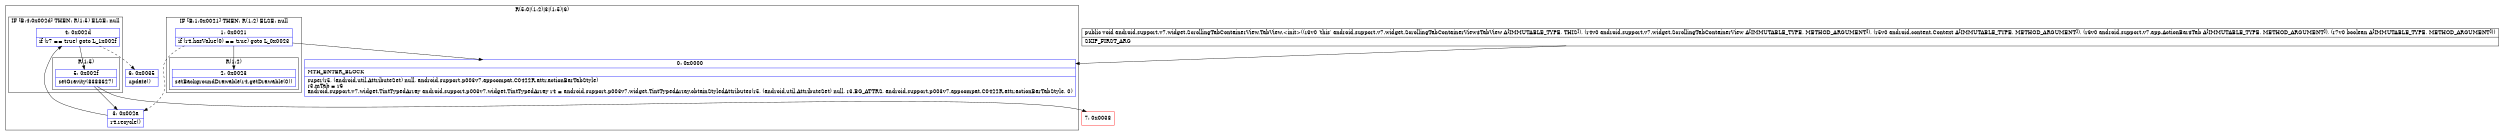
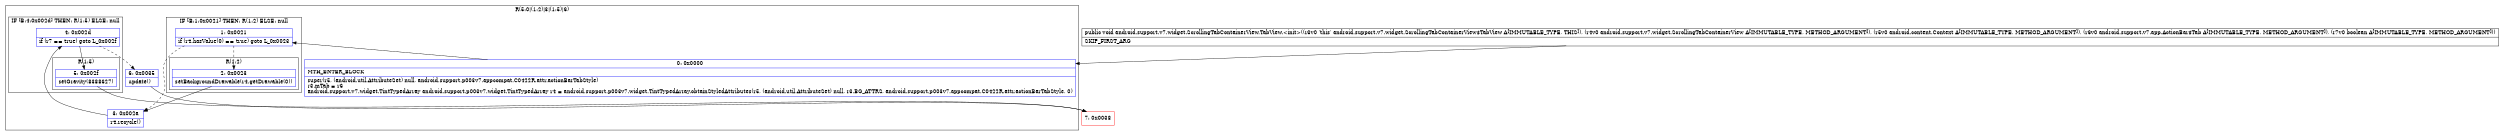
node "4: 0x002d": text "if (r7 == true) goto L_1x002f" -> "if (r7 == true) goto L_0x002f"
edge "1: 0x0021" -> "0: 0x0000": reversed
edge "1: 0x0021" -> "2: 0x0023": style solid -> dashed
edge "5: 0x002f" -> "3: 0x002a": now "2: 0x0023" -> "3: 0x002a"
edge "6: 0x0035" -> "7: 0x0038": added
